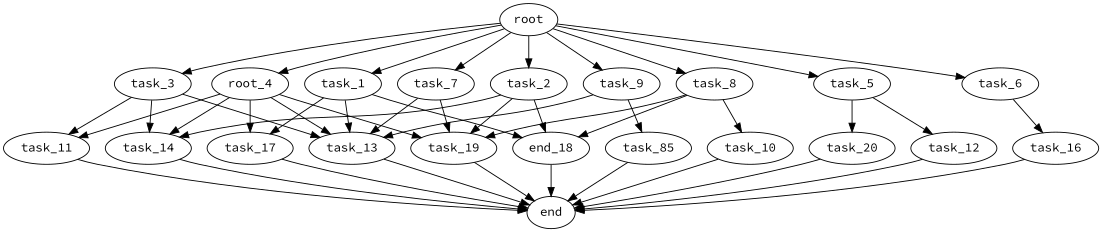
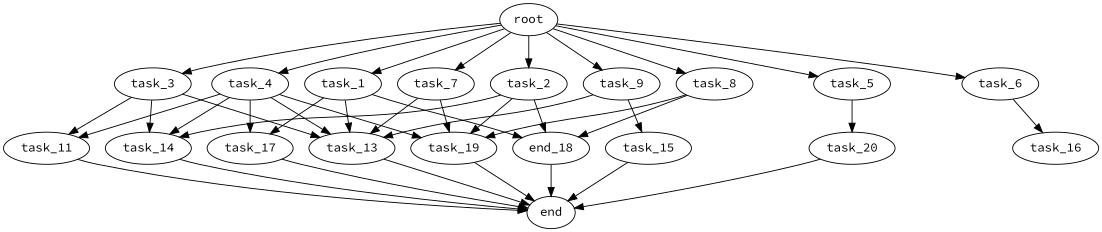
node "root_4": label "root_4" -> "task_4"
node "task_85": label "task_85" -> "task_15"
node "task_10": removed
node "task_12": removed
edge "task_16" -> "end": removed
